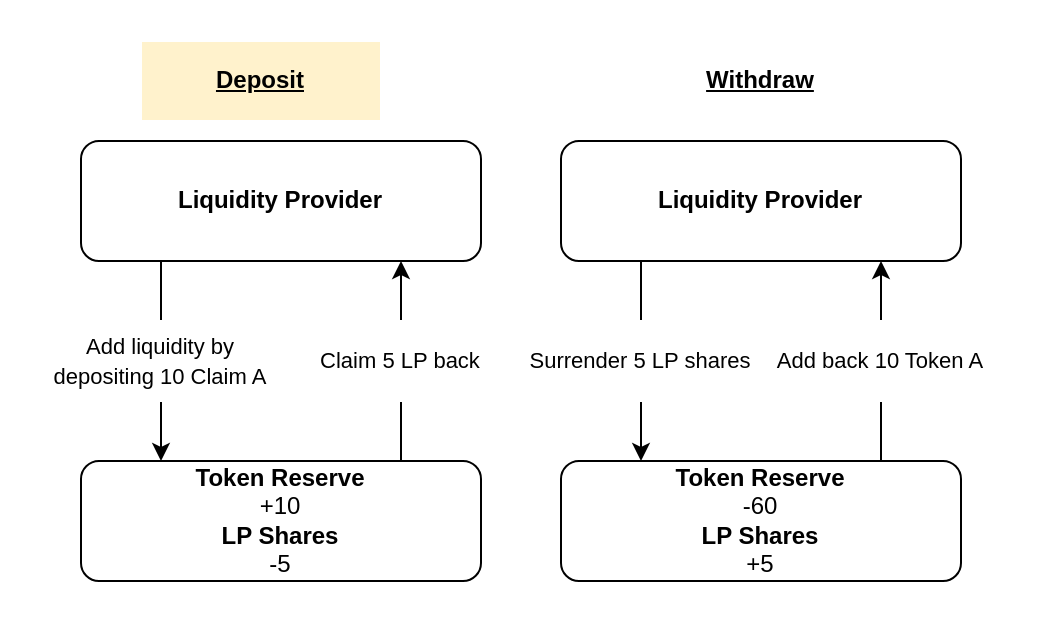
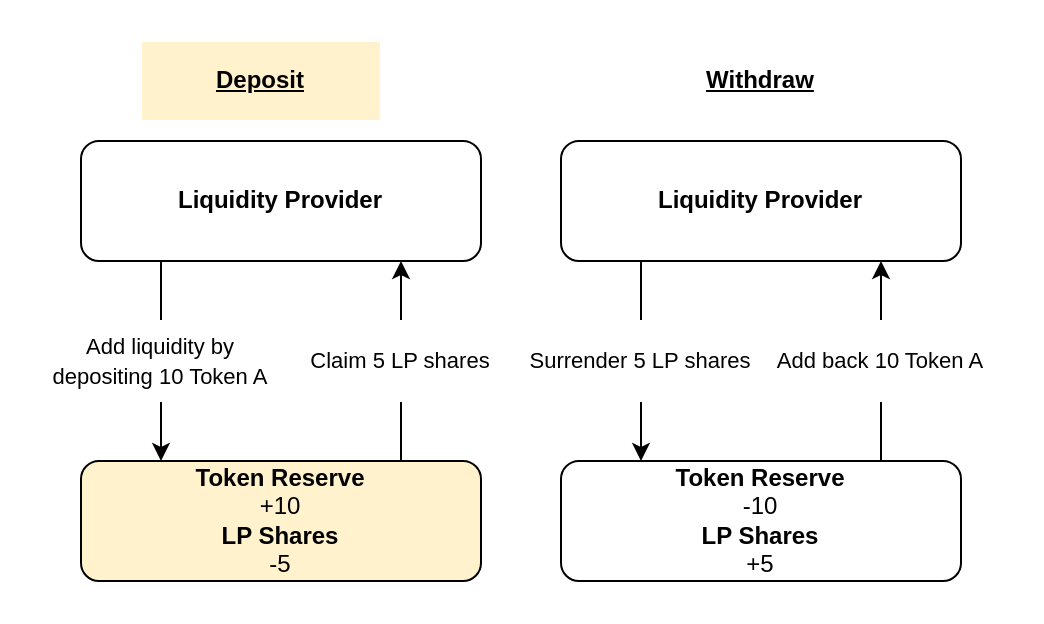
node "Add liquidity by depositing 10 Claim A": label "Add liquidity by depositing 10 Claim A" -> "Add liquidity by depositing 10 Token A"
node "Claim 5 LP back": label "Claim 5 LP back" -> "Claim 5 LP shares"
node "Token Reserve +10 LP Shares -5": fillcolor #ffffff -> #fff2cc
node "Token Reserve -60 LP Shares +5": label "Token Reserve -60 LP Shares +5" -> "Token Reserve -10 LP Shares +5"
